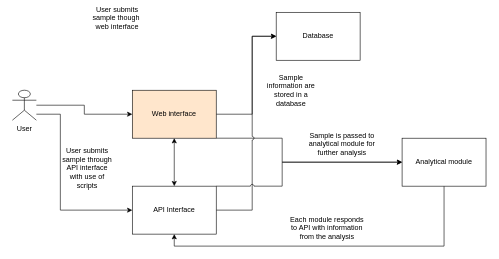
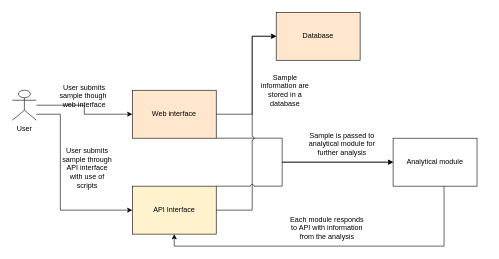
node "User submits sample though web interface": moved (117, 18) -> (84, 96)
node "Database": fillcolor #ffffff -> #ffe6cc
node "Sample information are stored in a database": moved (291, 90) -> (285, 90)
node "Analytical module": moved (444, 162) -> (435, 162)
edge "Web interface" -- "API Interface": removed
node "API Interface": fillcolor #ffffff -> #fff2cc
